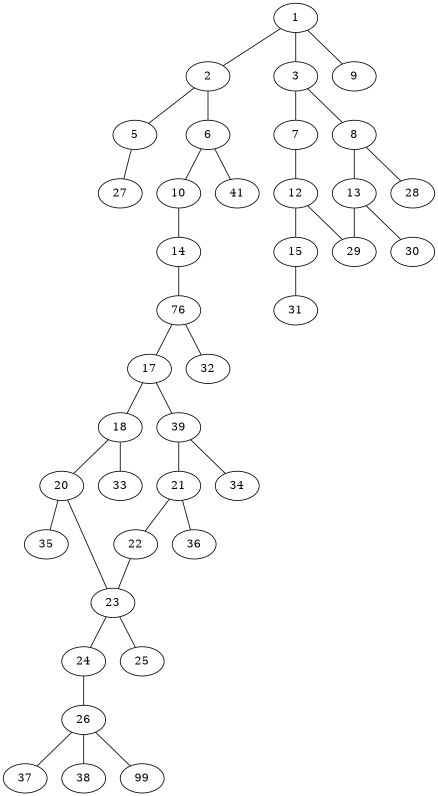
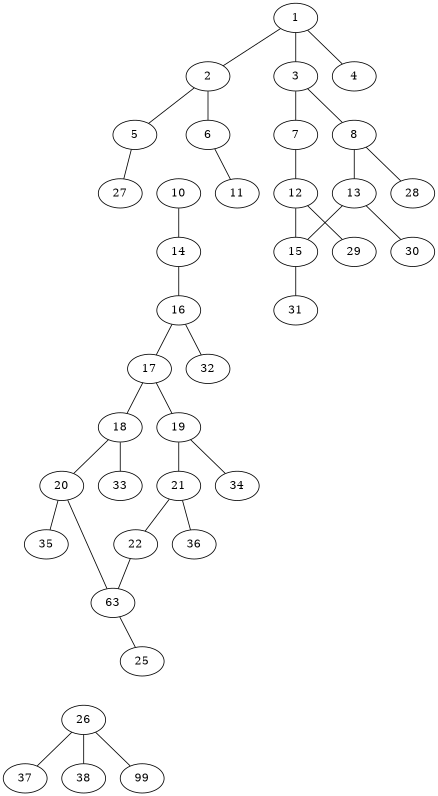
node "9": label "9" -> "4"
edge "6" -- "10": removed
node "41": label "41" -> "11"
edge "13" -- "29": now "13" -- "15"
node "76": label "76" -> "16"
node "39": label "39" -> "19"
node "23": label "23" -> "63"
node "24": removed
